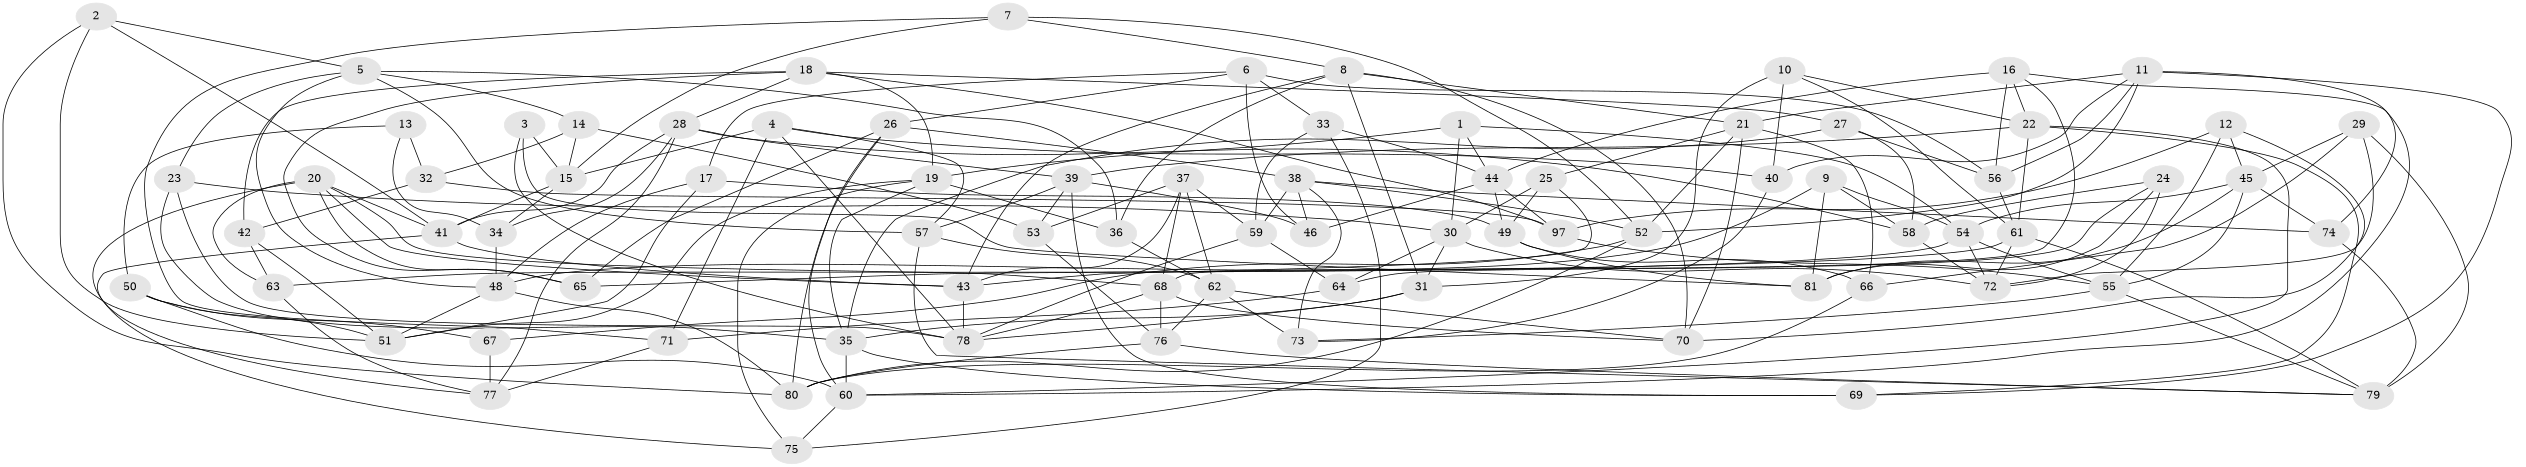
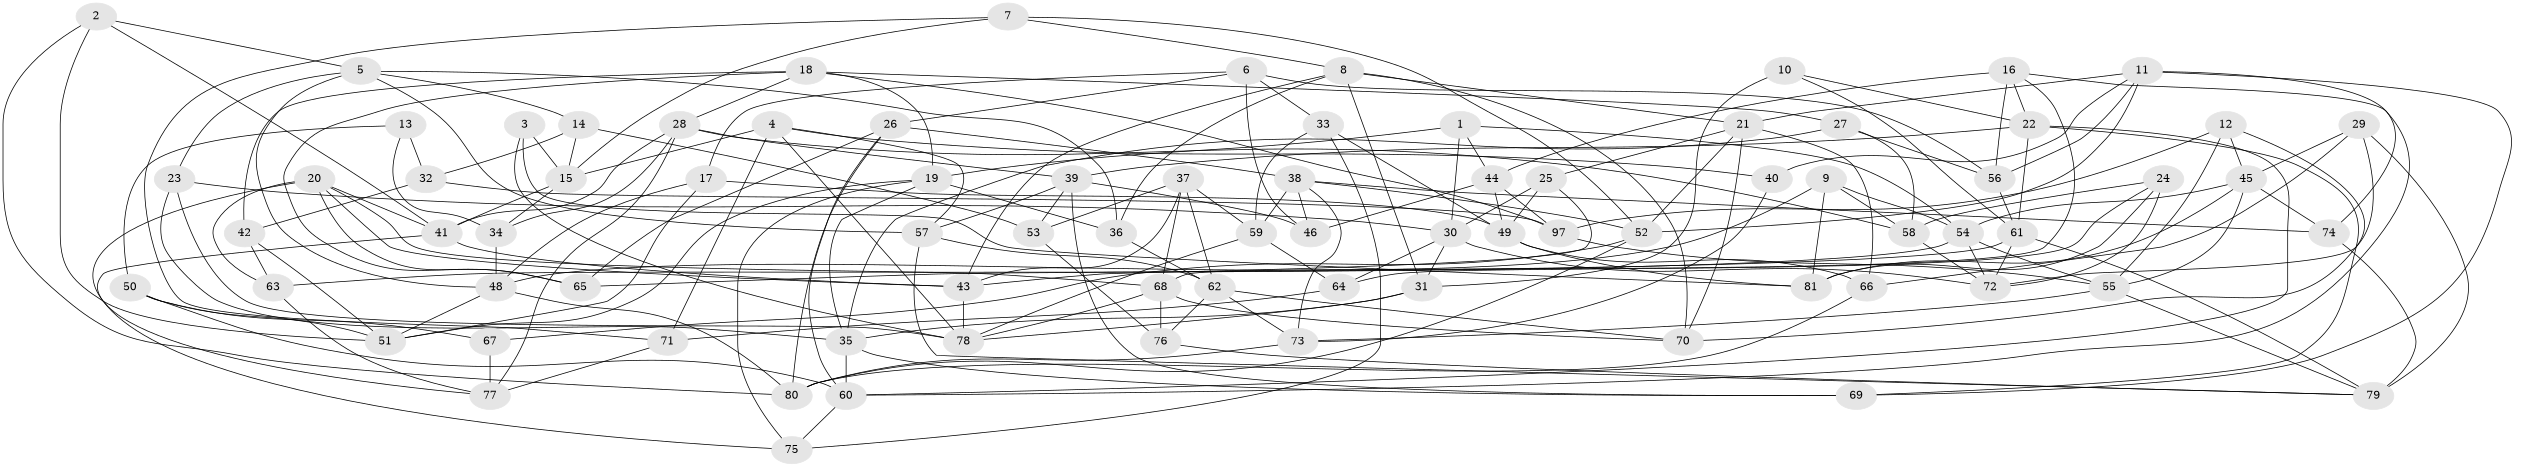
edge "10" -- "40": removed
edge "33" -- "44": now "33" -- "49"
edge "76" -- "80": now "73" -- "80"
